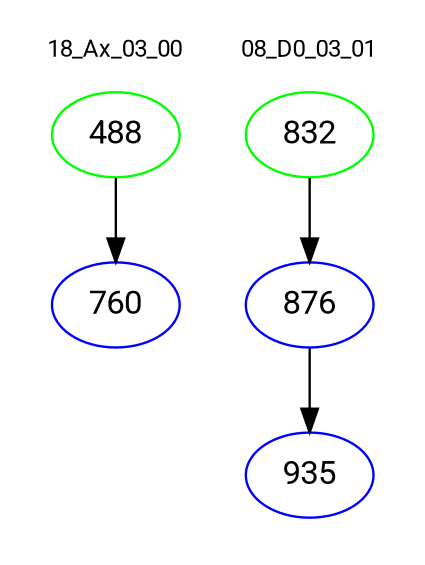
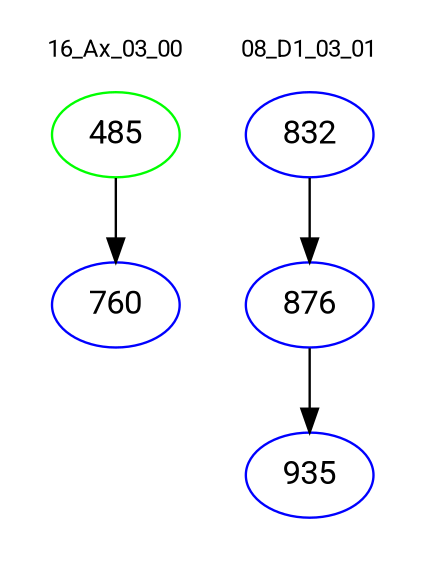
cluster "18_Ax_03_00": label "18_Ax_03_00" -> "16_Ax_03_00"
cluster "08_D0_03_01": label "08_D0_03_01" -> "08_D1_03_01"
node "488": label "488" -> "485"
node "832": color green -> blue
